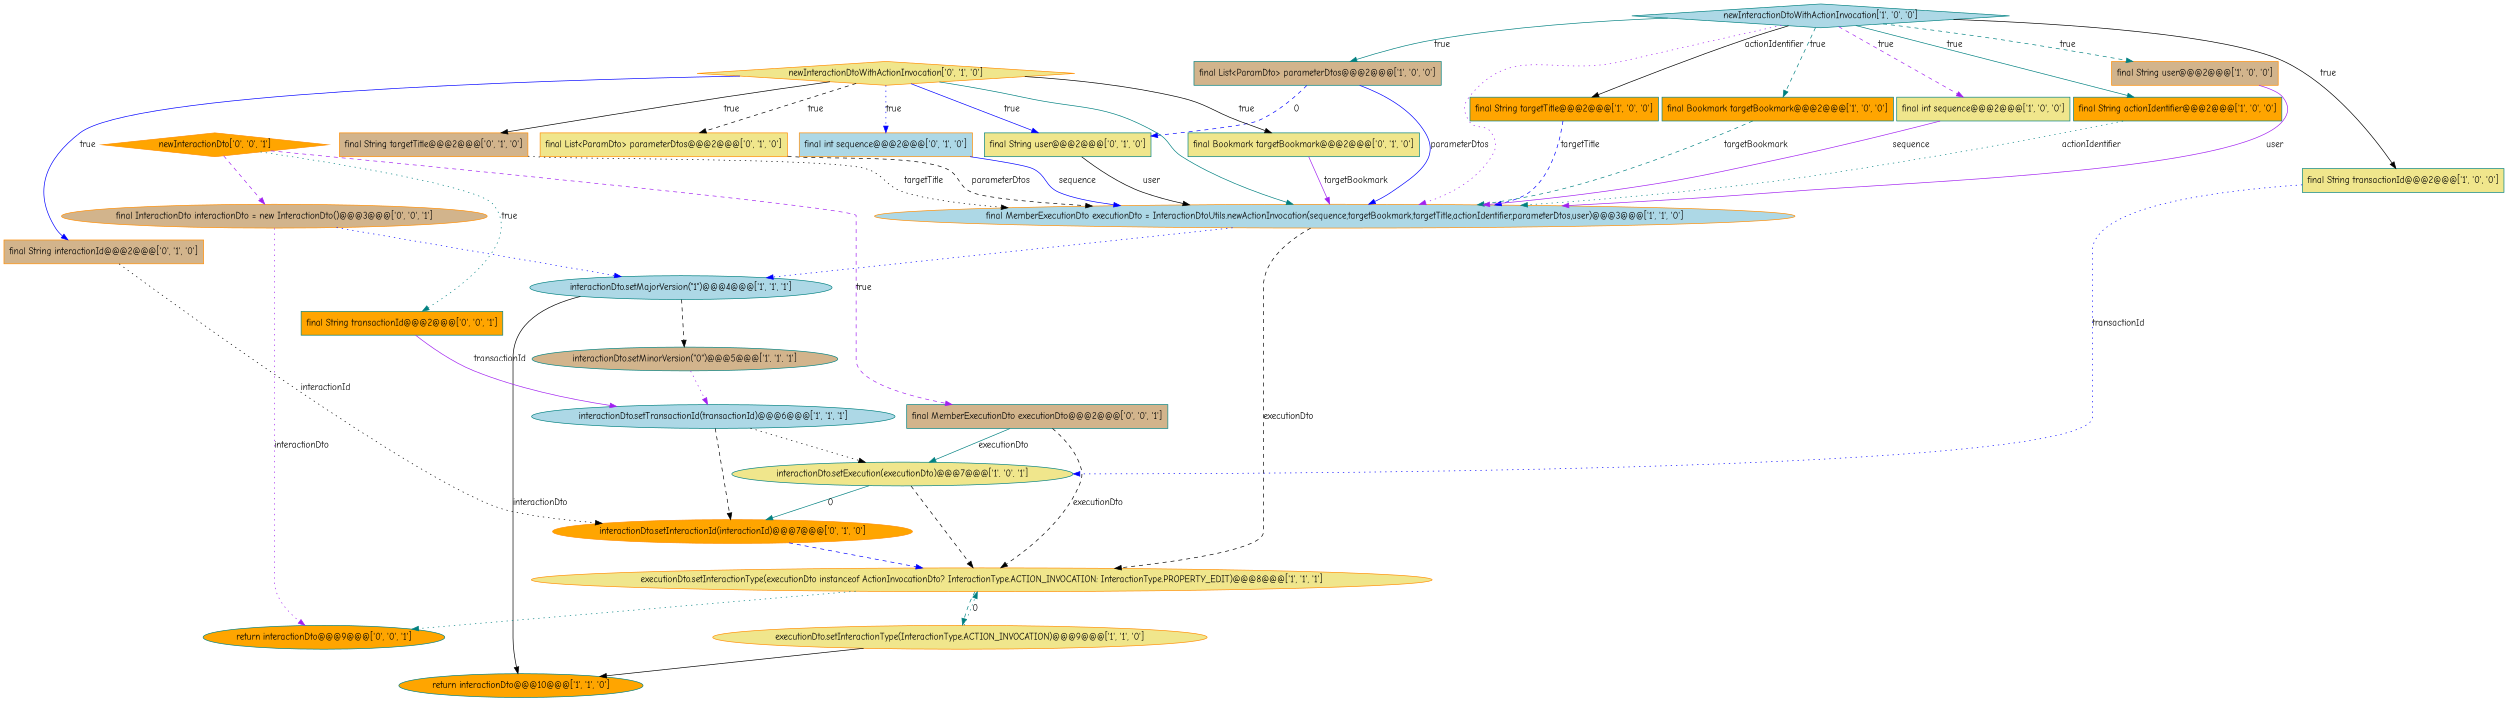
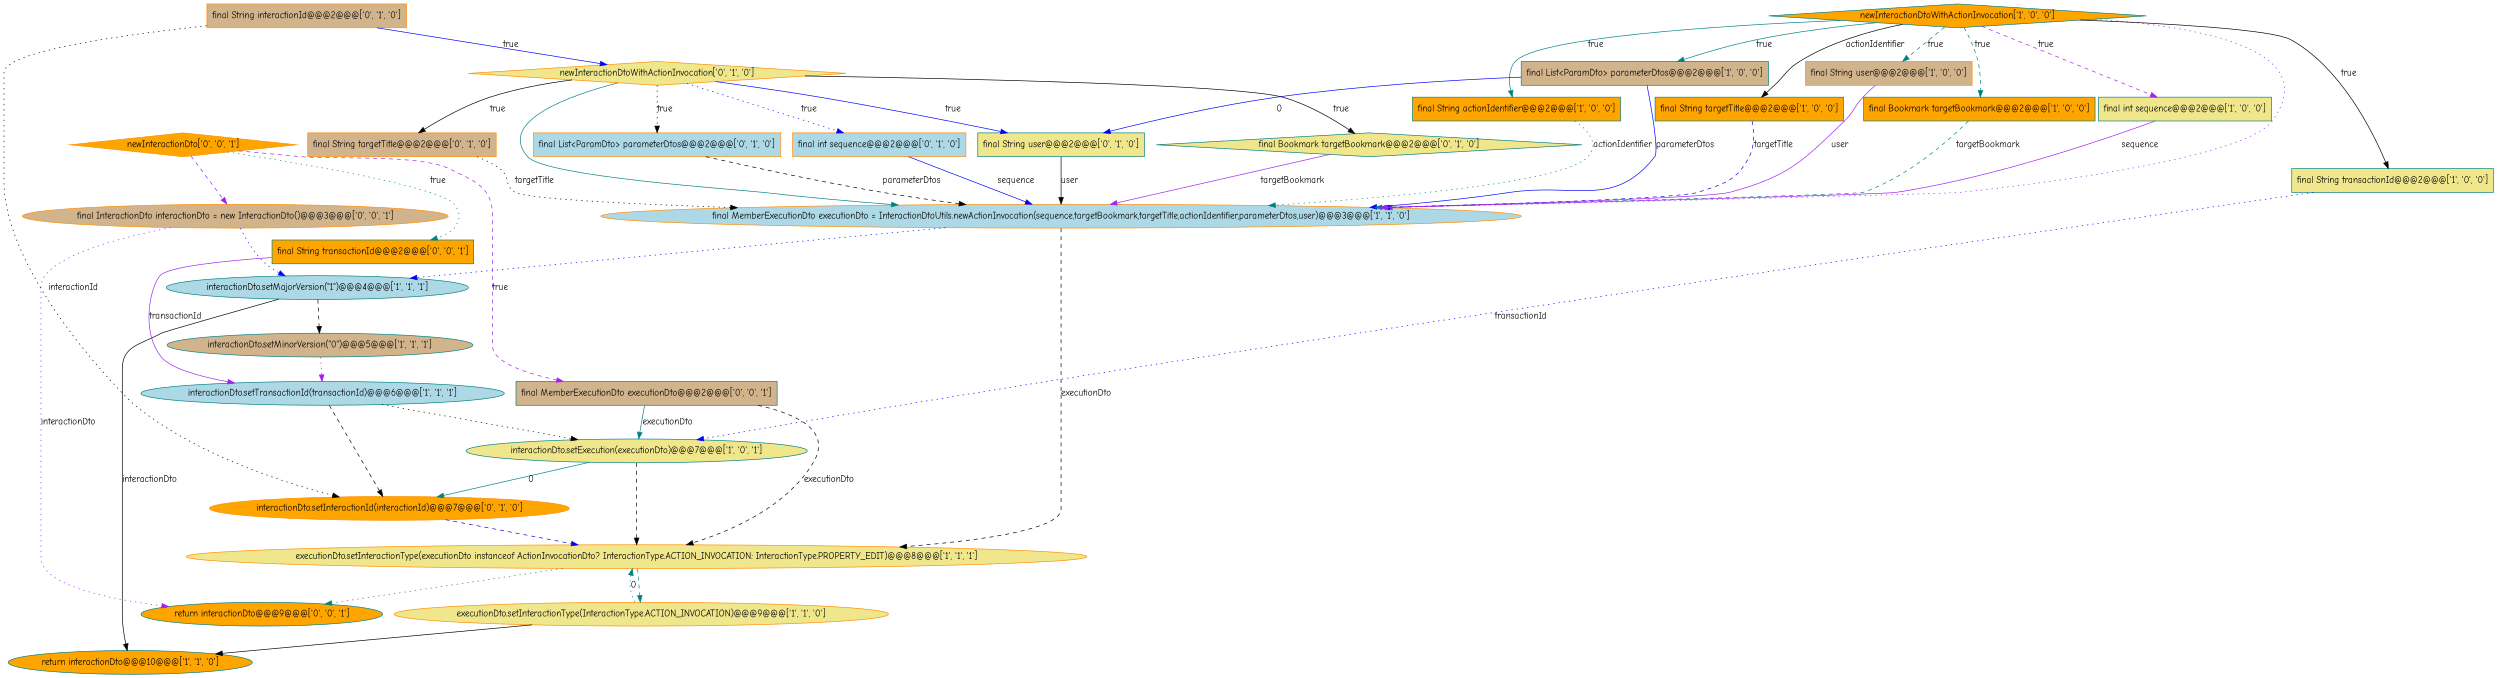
node "newInteractionDtoWithActionInvocation['1', '0', '0']": fillcolor lightblue -> orange
edge "newInteractionDtoWithActionInvocation['0', '1', '0']" -> "final String interactionId@@@2@@@['0', '1', '0']": reversed
edge "newInteractionDtoWithActionInvocation['0', '1', '0']" -> "final List<ParamDto> parameterDtos@@@2@@@['0', '1', '0']": style dashed -> dotted
edge "final List<ParamDto> parameterDtos@@@2@@@['1', '0', '0']" -> "final String user@@@2@@@['0', '1', '0']": style dashed -> solid
node "final List<ParamDto> parameterDtos@@@2@@@['0', '1', '0']": fillcolor khaki -> lightblue
node "final Bookmark targetBookmark@@@2@@@['0', '1', '0']": shape box -> diamond
